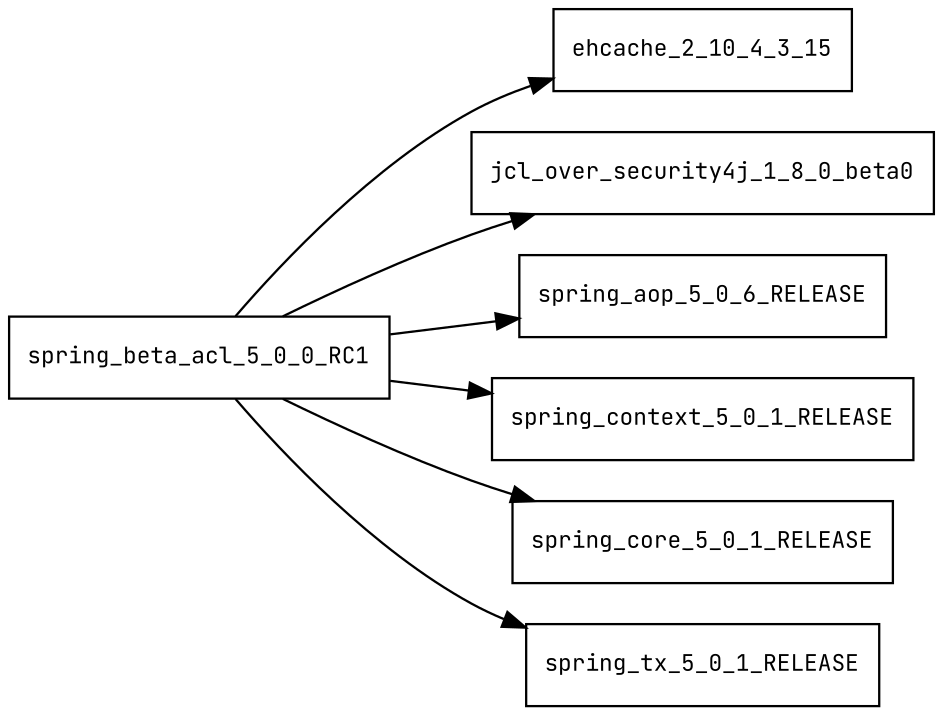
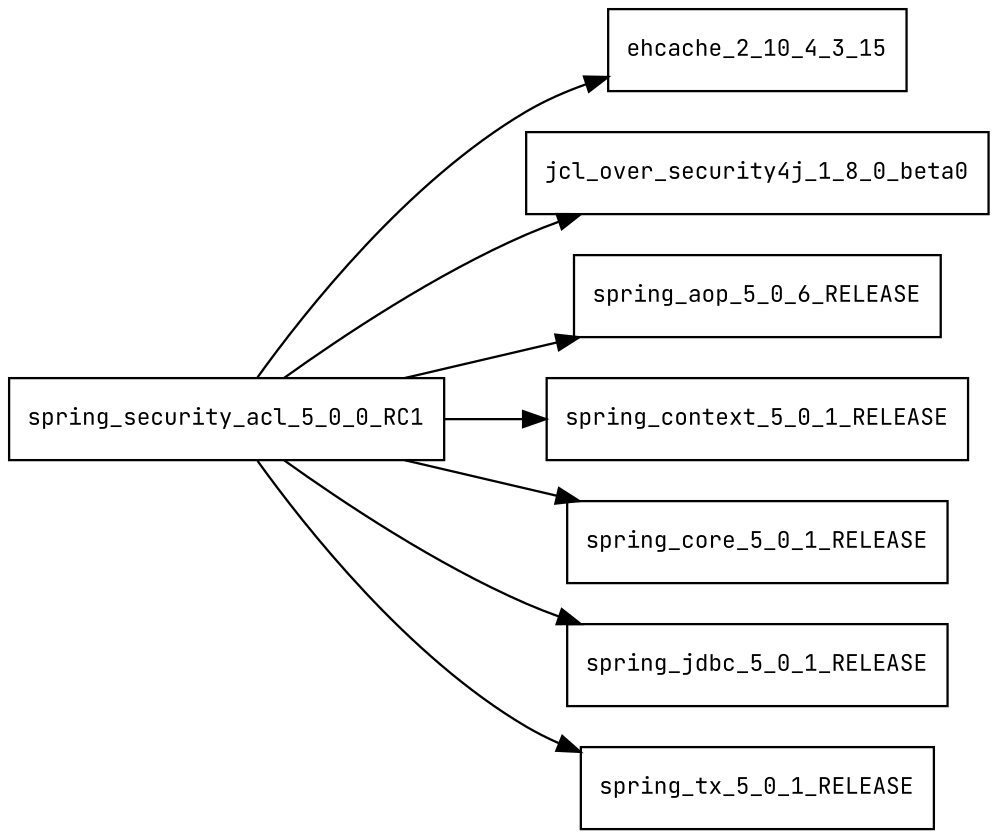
node "spring_beta_acl_5_0_0_RC1": label "spring_beta_acl_5_0_0_RC1" -> "spring_security_acl_5_0_0_RC1"
node "spring_jdbc_5_0_1_RELEASE": added
